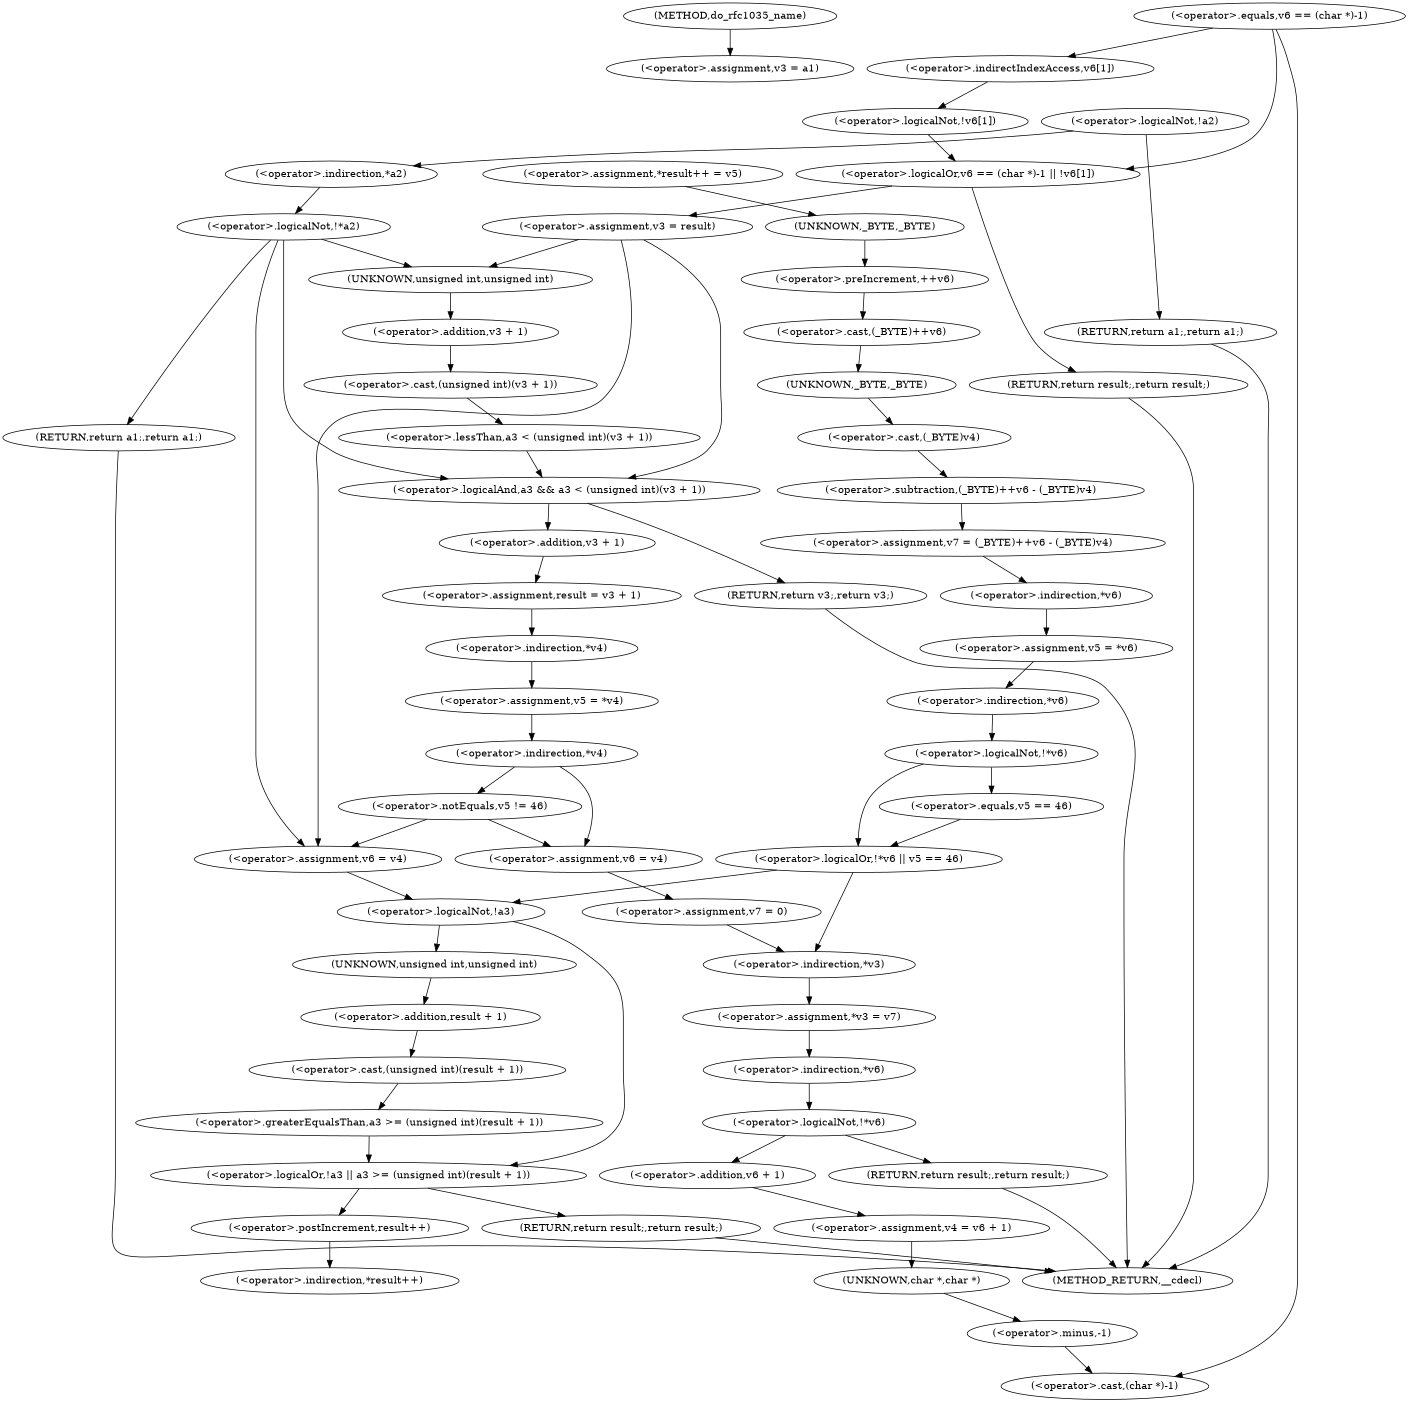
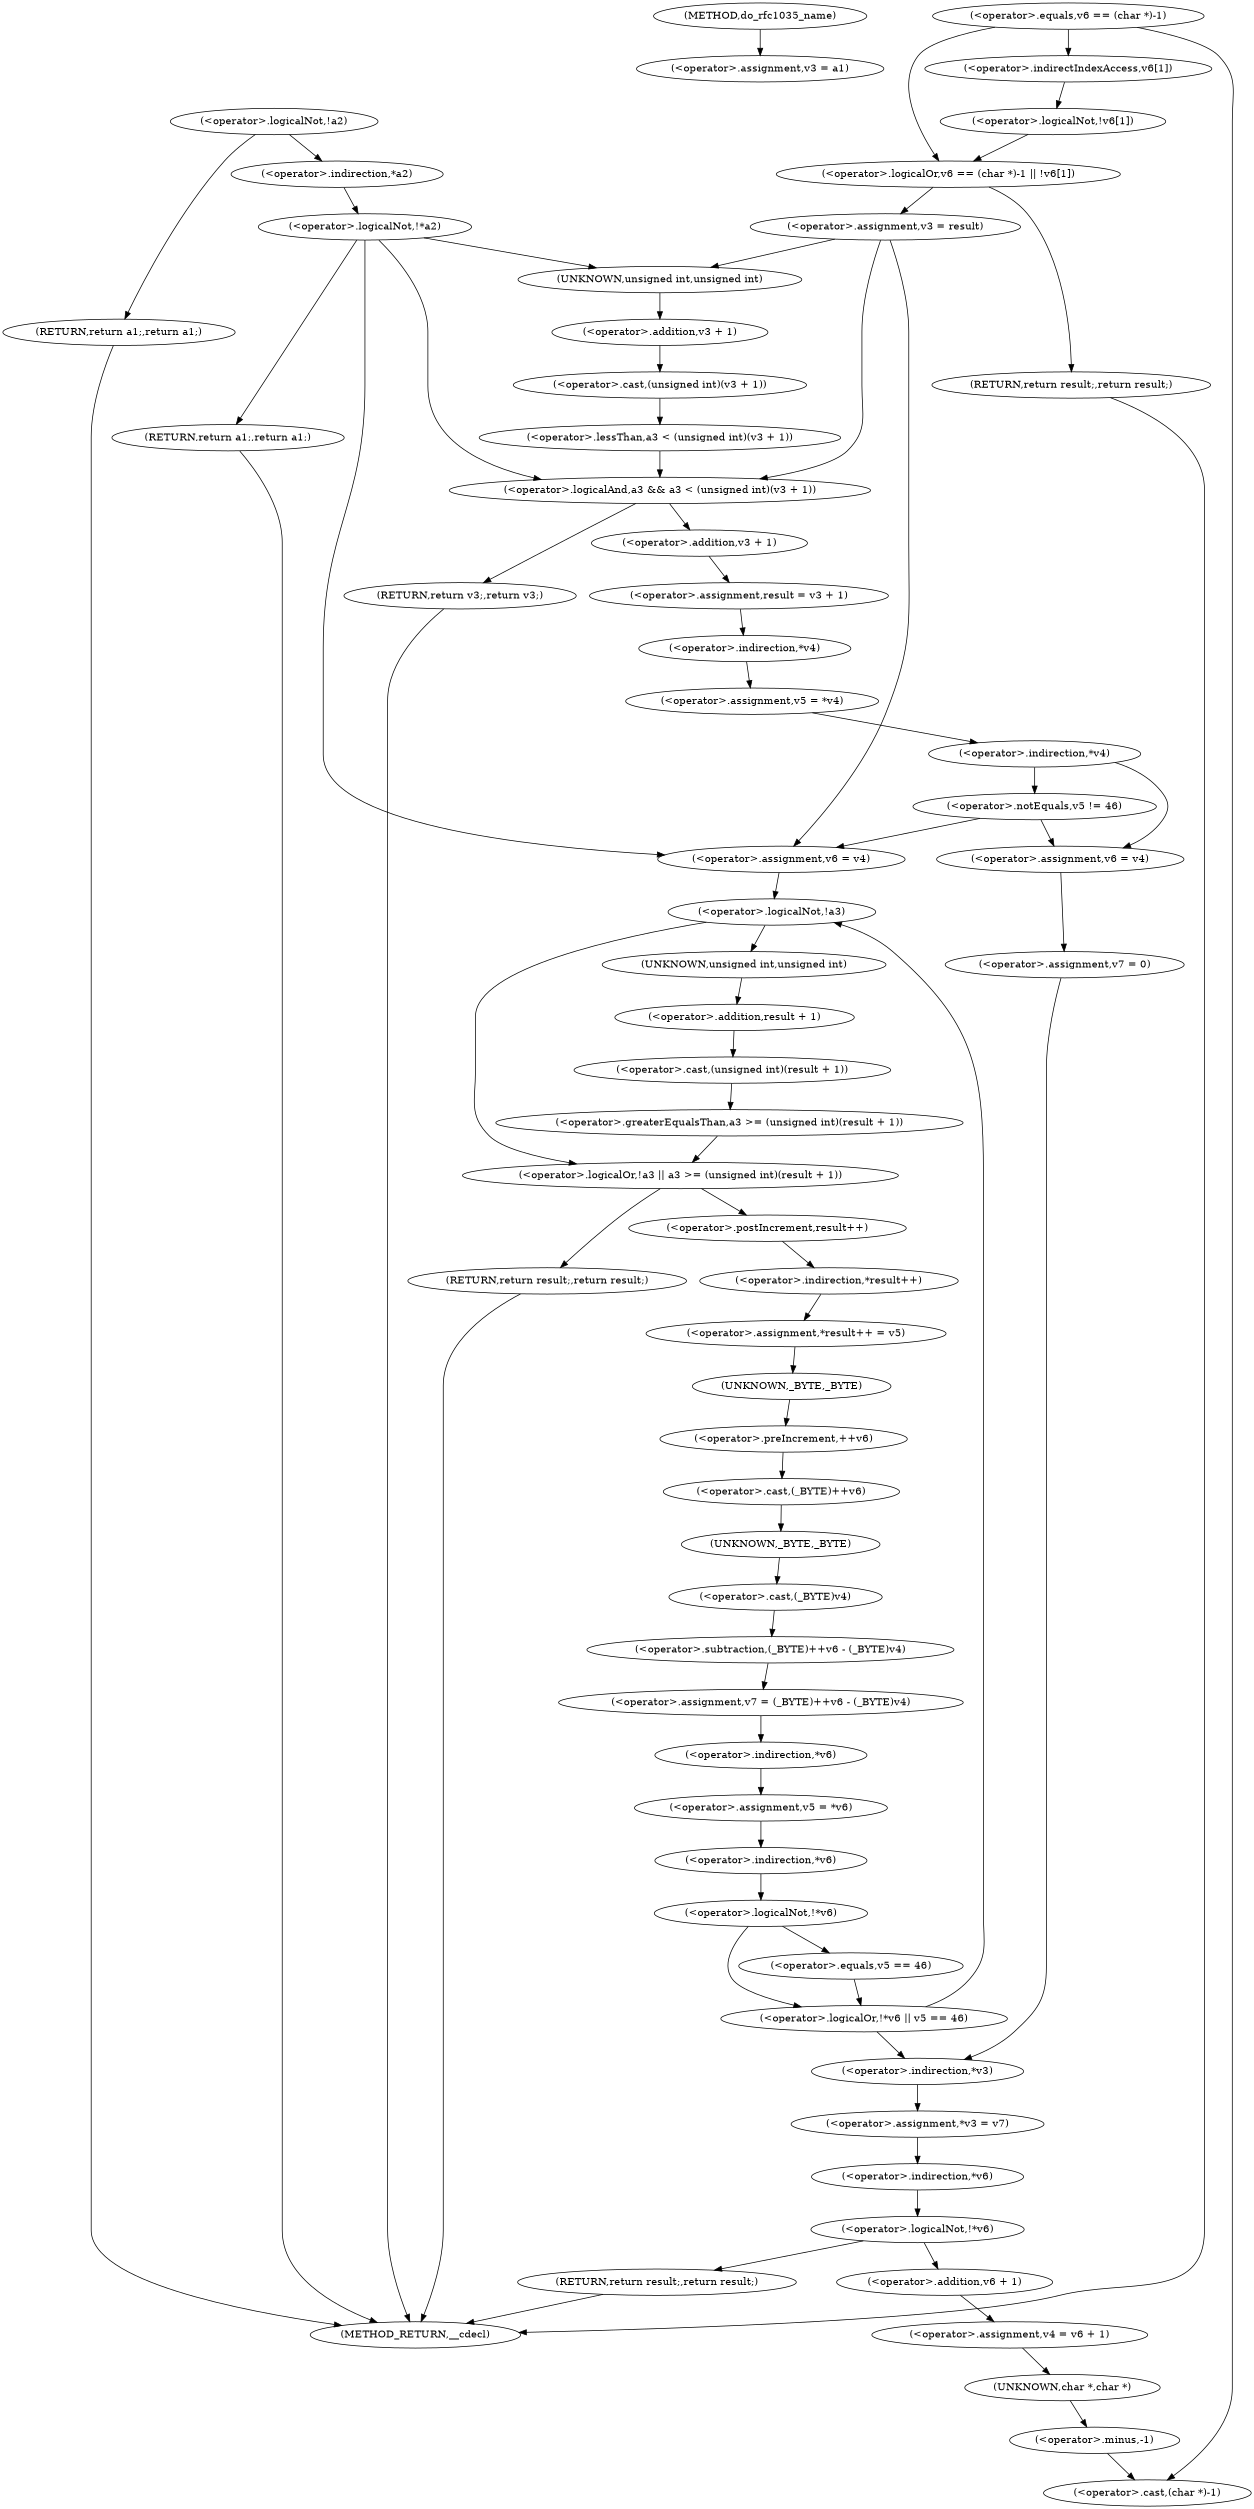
edge "(<operator>.indirection,*result++)" -> "(<operator>.assignment,*result++ = v5)": added
